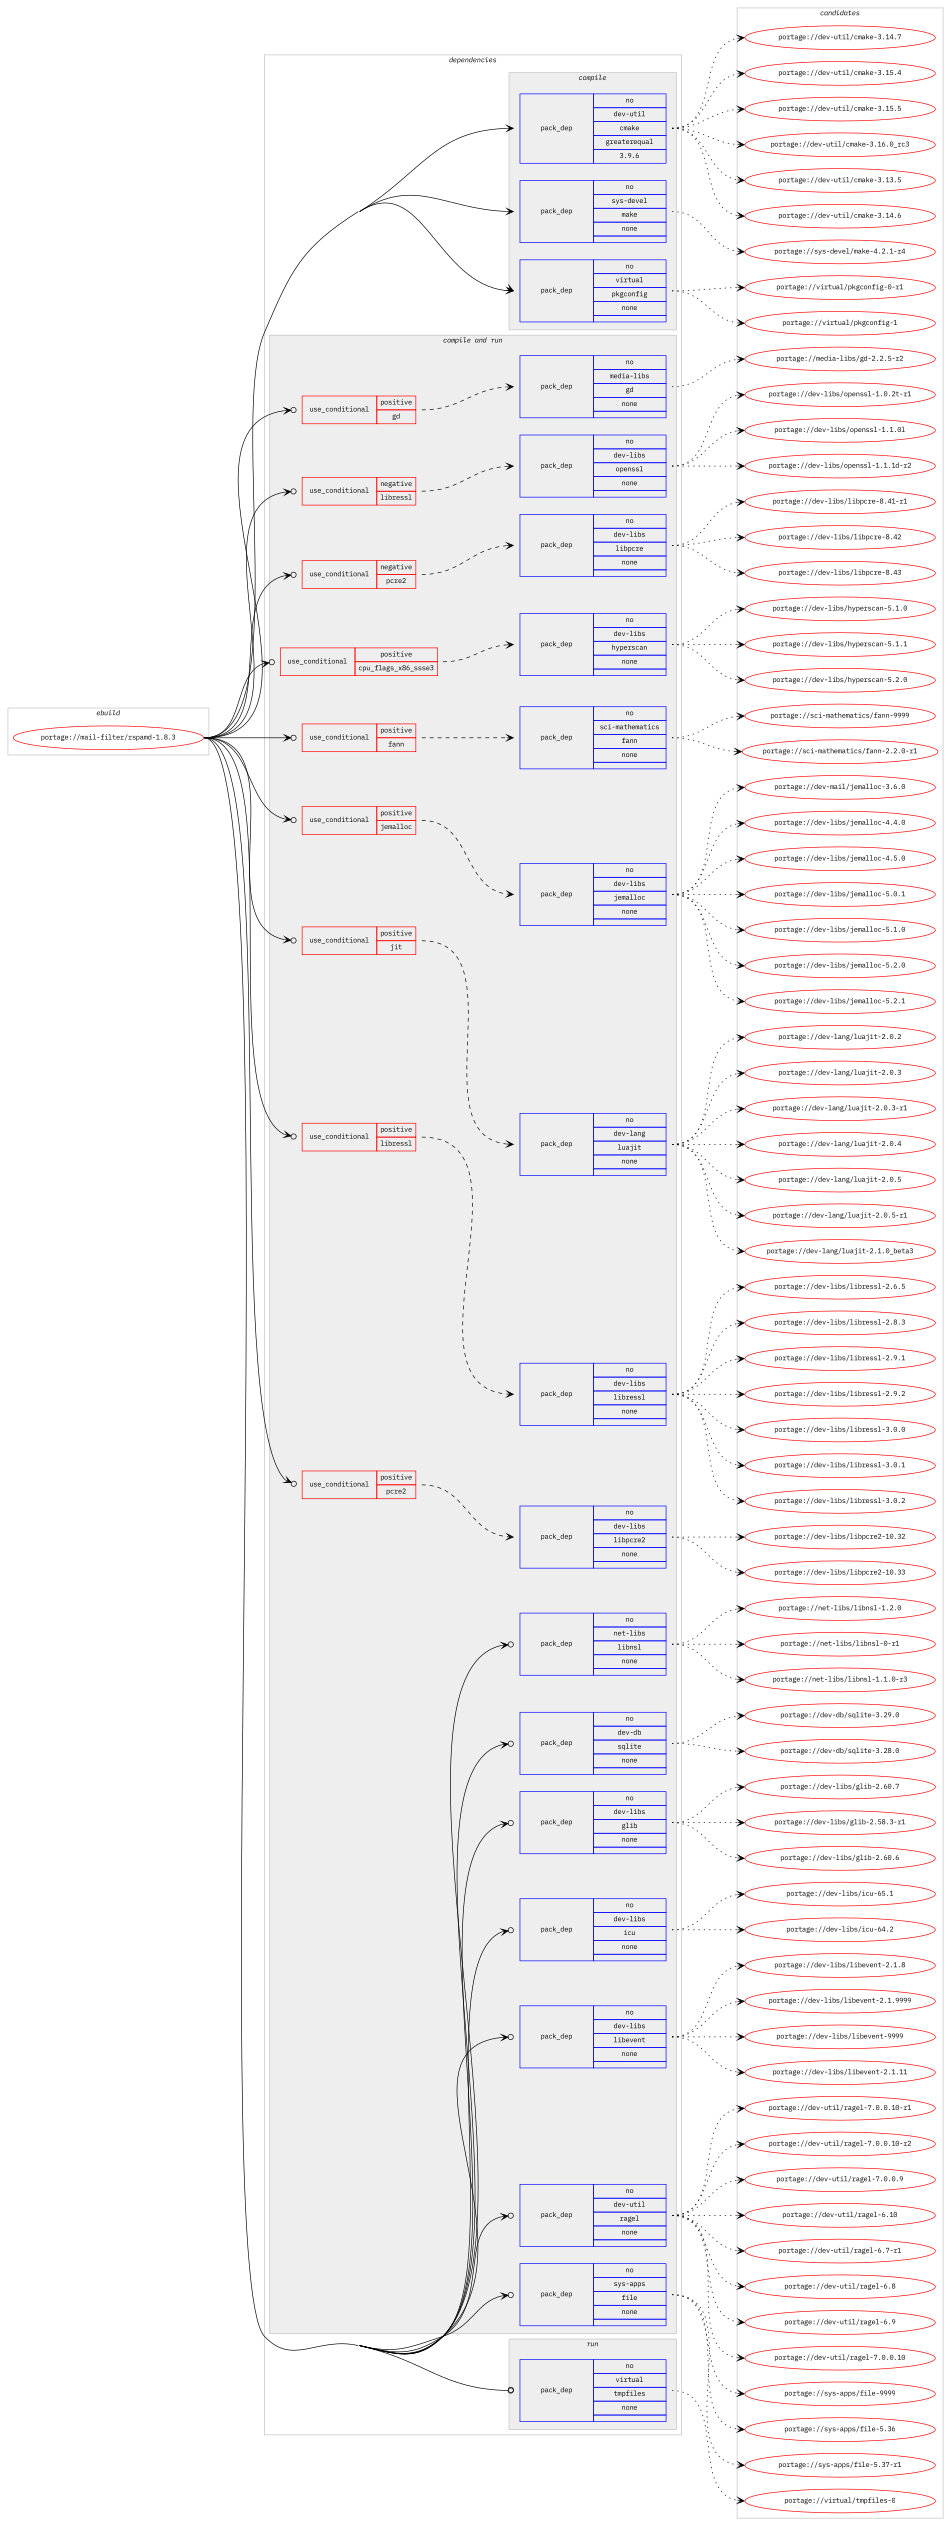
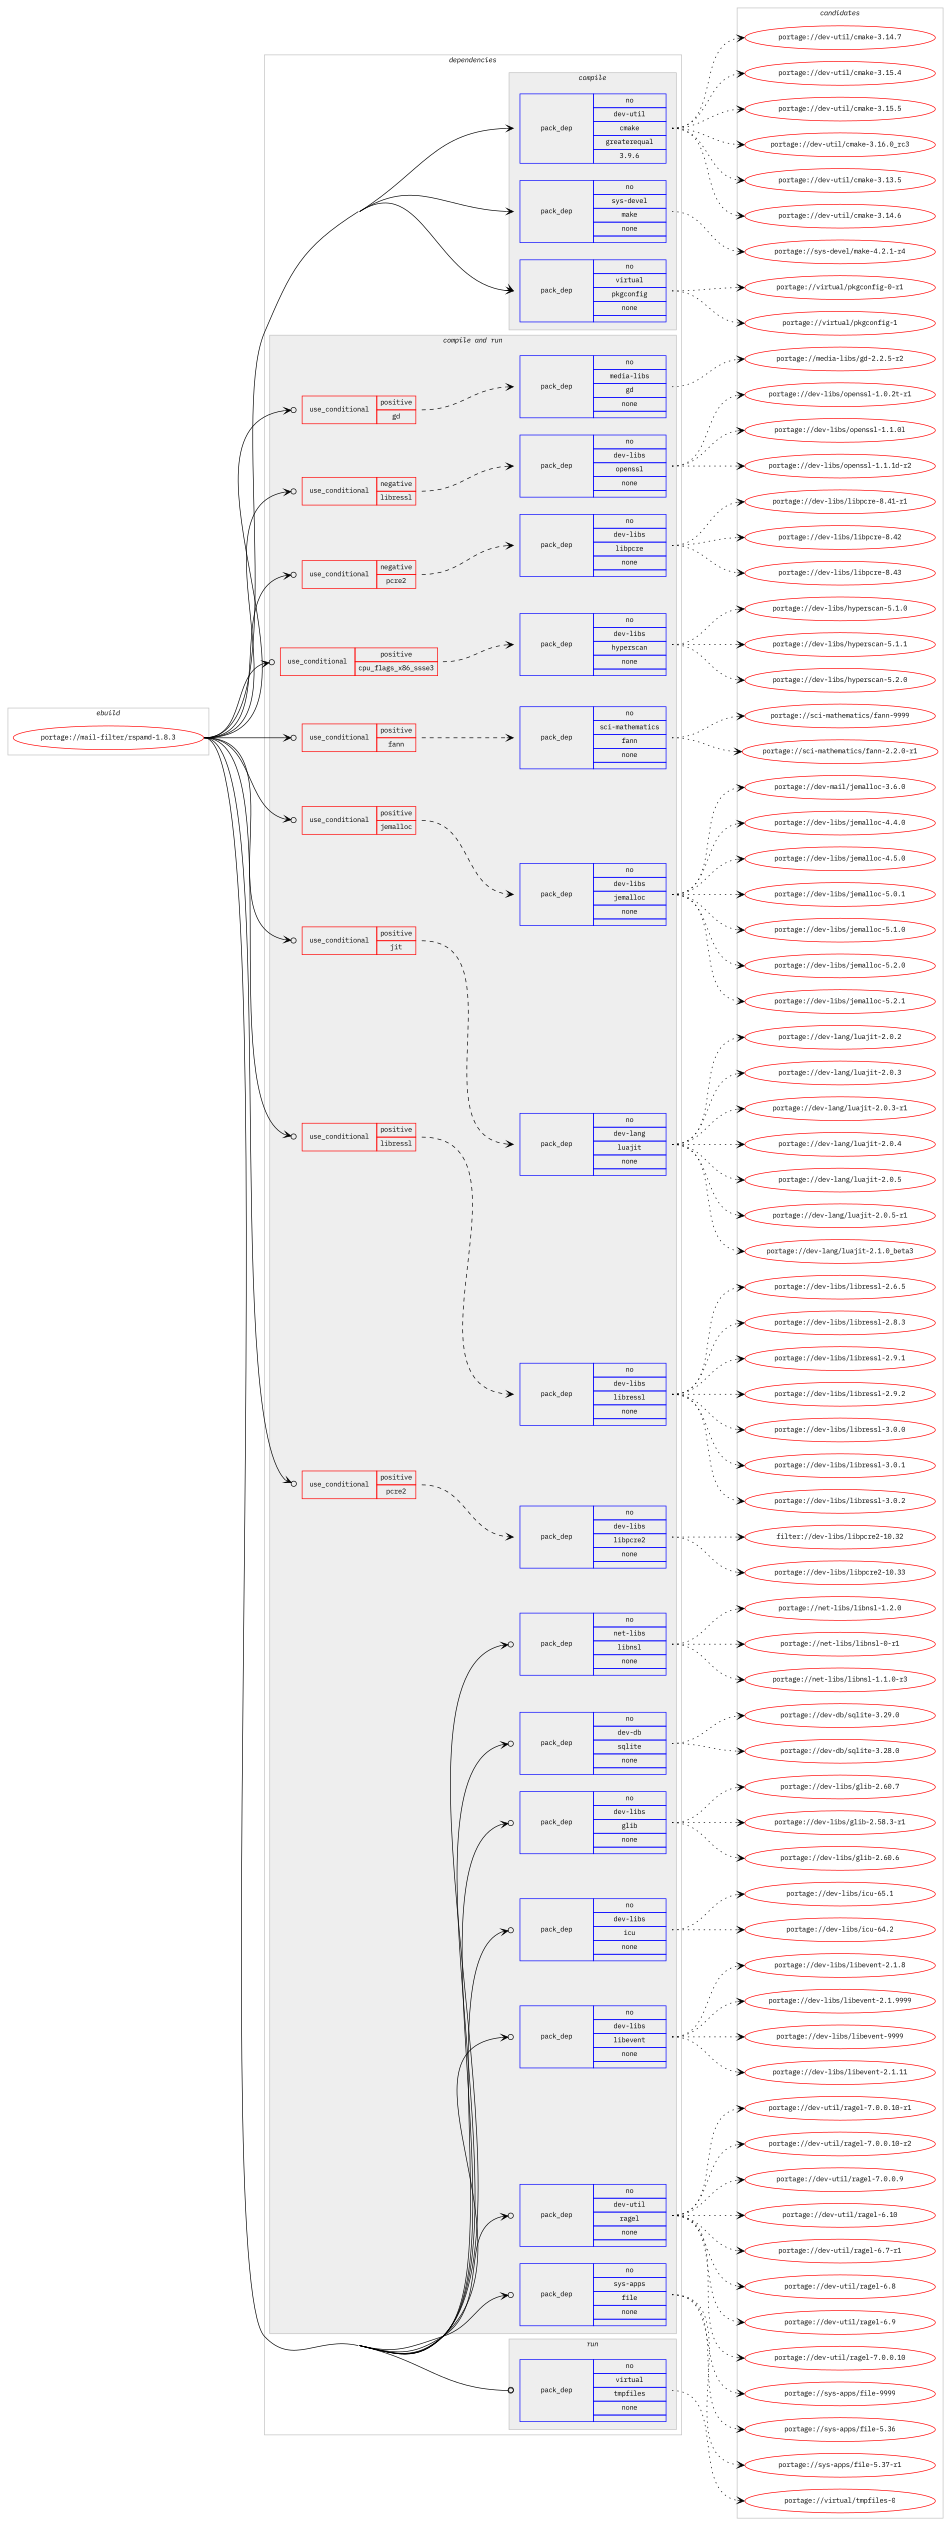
node "portage://dev-libs/libpcre2-10.32": label "portage://dev-libs/libpcre2-10.32" -> "filter://dev-libs/libpcre2-10.32"
